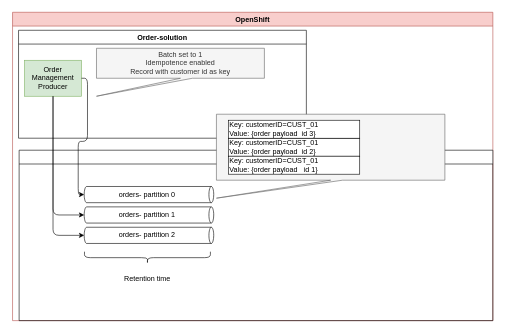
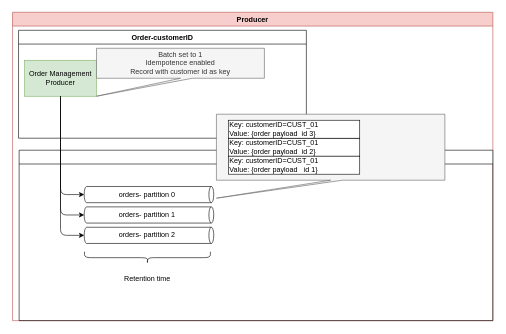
node "OpenShift": label "OpenShift" -> "Producer"
node "Order-solution": label "Order-solution" -> "Order-customerID"
node "Order Management Producer": size 57x36 -> 72x36
